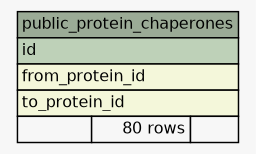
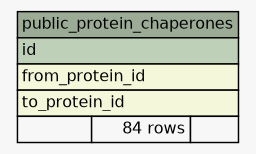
node "public_protein_chaperones": text "80 rows" -> "84 rows"
